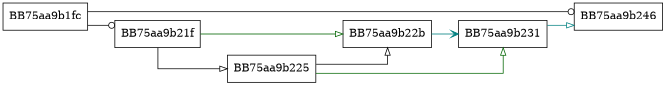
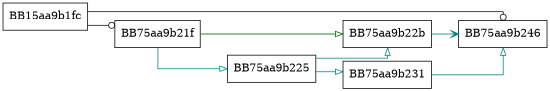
node "BB75aa9b1fc": label "BB75aa9b1fc" -> "BB15aa9b1fc"
edge "BB75aa9b22b" -> "BB75aa9b231": now "BB75aa9b22b" -> "BB75aa9b246"
edge "BB75aa9b225" -> "BB75aa9b22b": color black -> teal
edge "BB75aa9b21f" -> "BB75aa9b225": color black -> teal
edge "BB75aa9b225" -> "BB75aa9b231": color darkgreen -> teal
